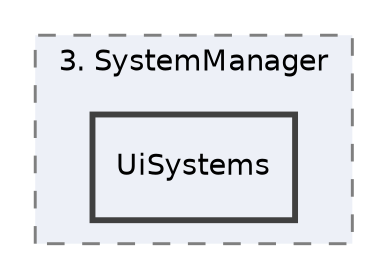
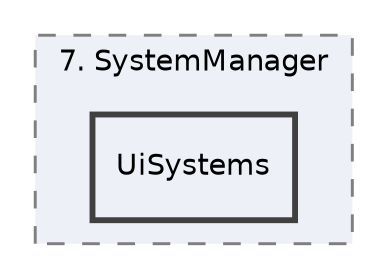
cluster "3. SystemManager": label "3. SystemManager" -> "7. SystemManager"
